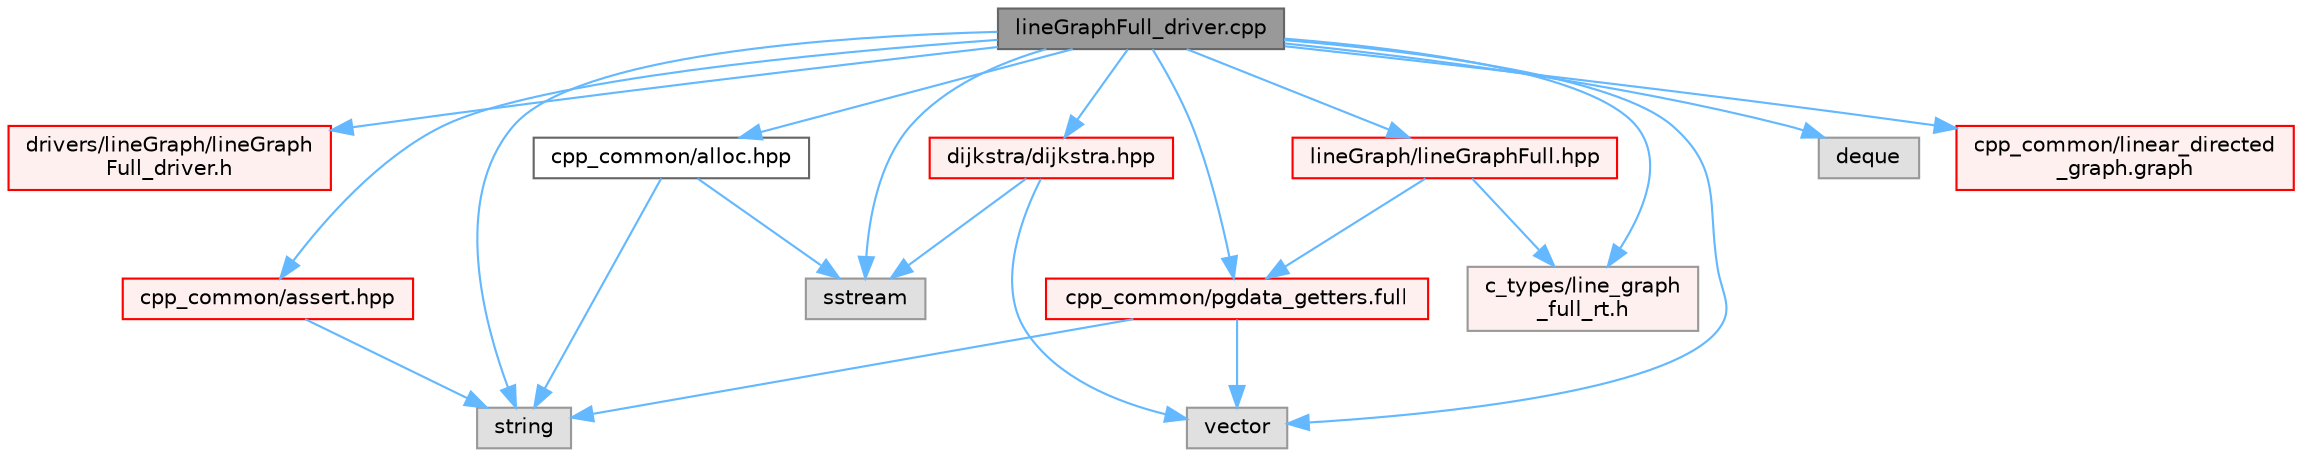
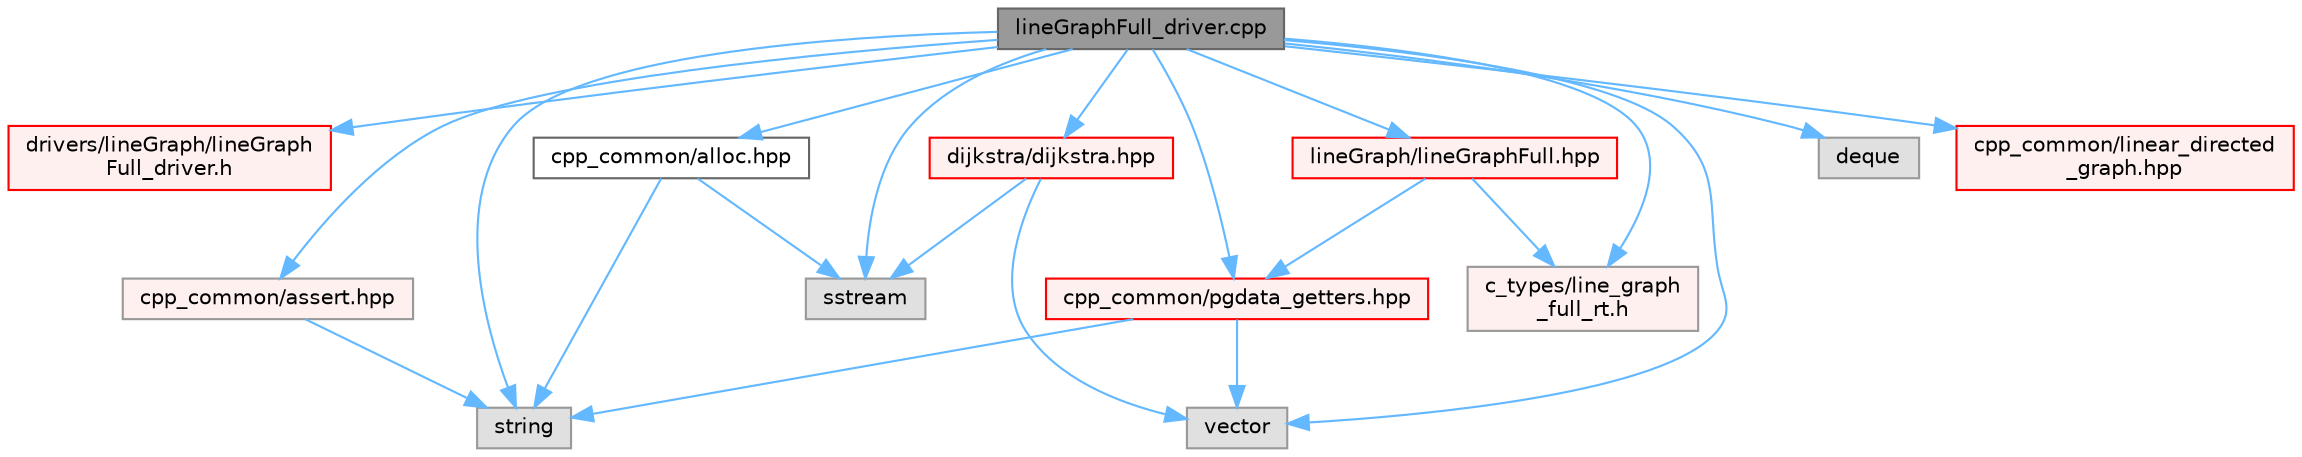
node "cpp_common/linear_directed _graph.graph": label "cpp_common/linear_directed _graph.graph" -> "cpp_common/linear_directed _graph.hpp"
node "cpp_common/assert.hpp": color red -> grey60
node "cpp_common/pgdata_getters.full": label "cpp_common/pgdata_getters.full" -> "cpp_common/pgdata_getters.hpp"
